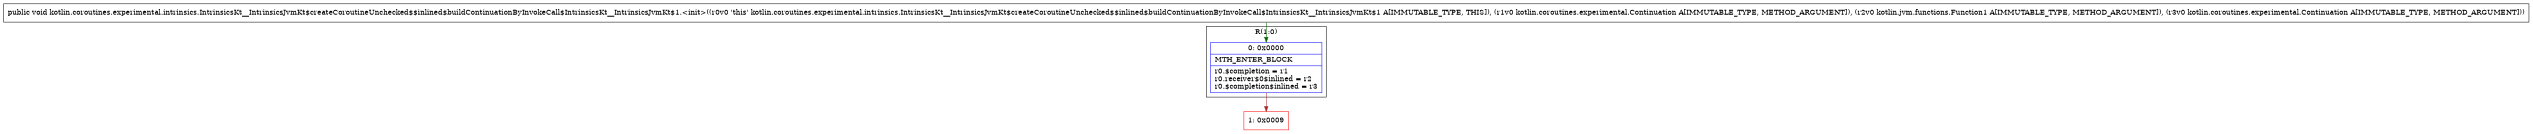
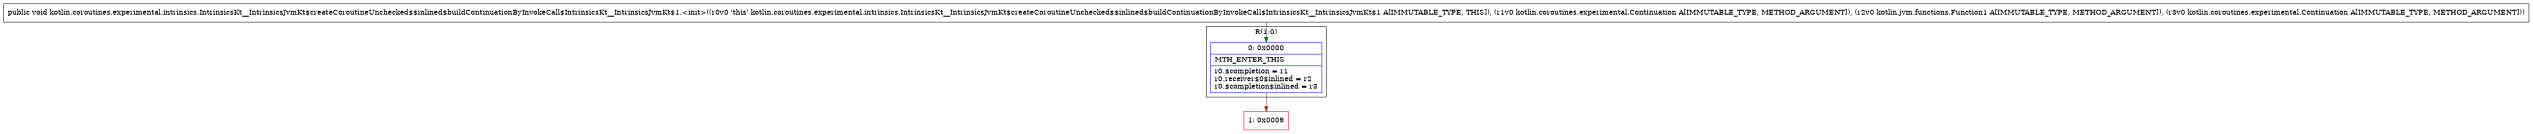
node "0: 0x0000": text "MTH_ENTER_BLOCK" -> "MTH_ENTER_THIS"
